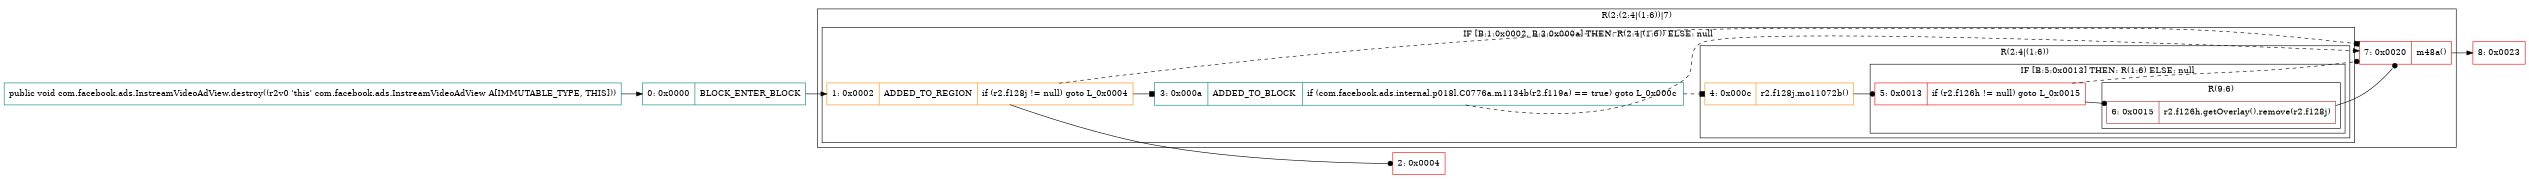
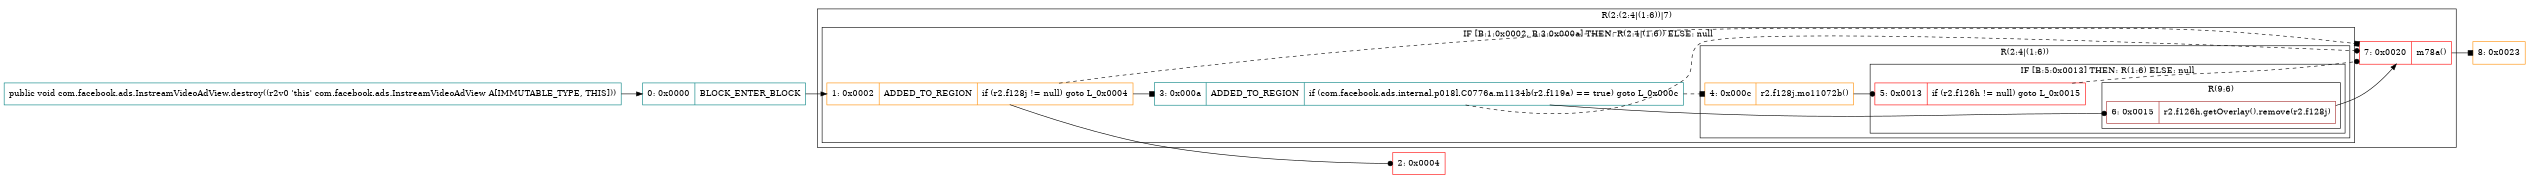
edge "3: 0x000a" -> "7: 0x0020": arrowhead normal -> dot
node "7: 0x0020": text "m48a()" -> "m78a()"
edge "7: 0x0020" -> "8: 0x0023": arrowhead normal -> box
node "8: 0x0023": color red -> darkorange
edge "6: 0x0015" -> "7: 0x0020": arrowhead dot -> normal
node "3: 0x000a": text "ADDED_TO_BLOCK" -> "ADDED_TO_REGION"
edge "5: 0x0013" -> "6: 0x0015": now "3: 0x000a" -> "6: 0x0015"
